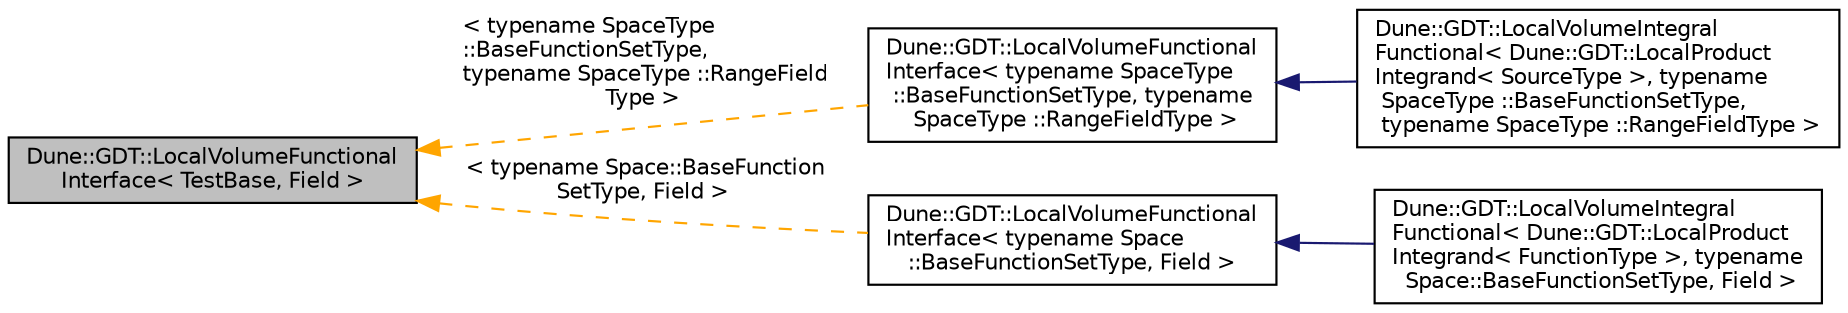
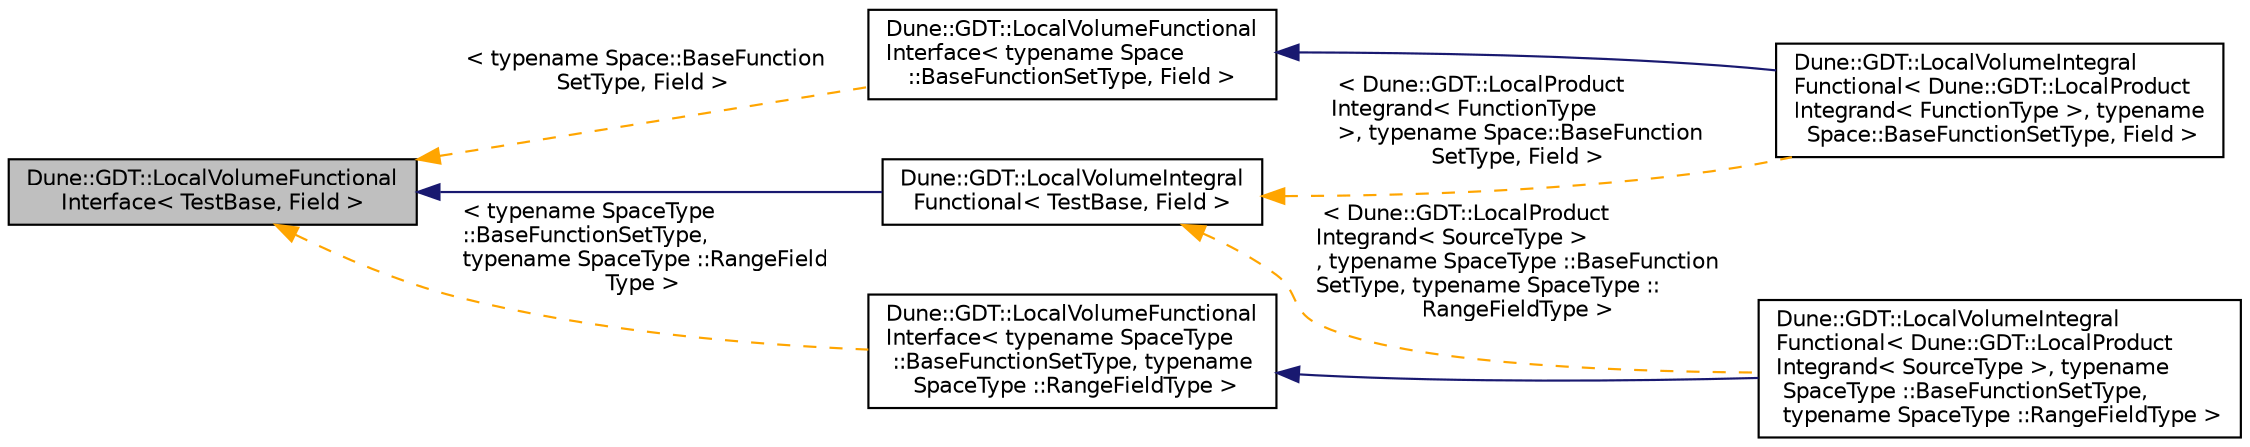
node "Dune::GDT::LocalVolumeIntegral Functional< TestBase, Field >": added
